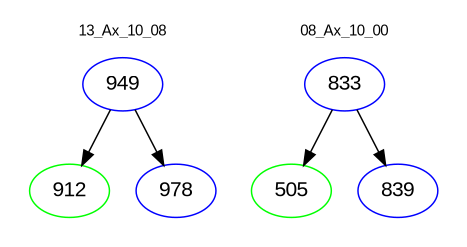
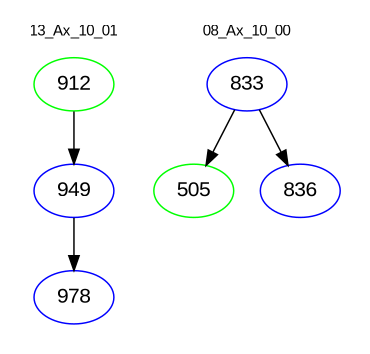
cluster "13_Ax_10_08": label "13_Ax_10_08" -> "13_Ax_10_01"
edge "949" -> "912": reversed
node "839": label "839" -> "836"
